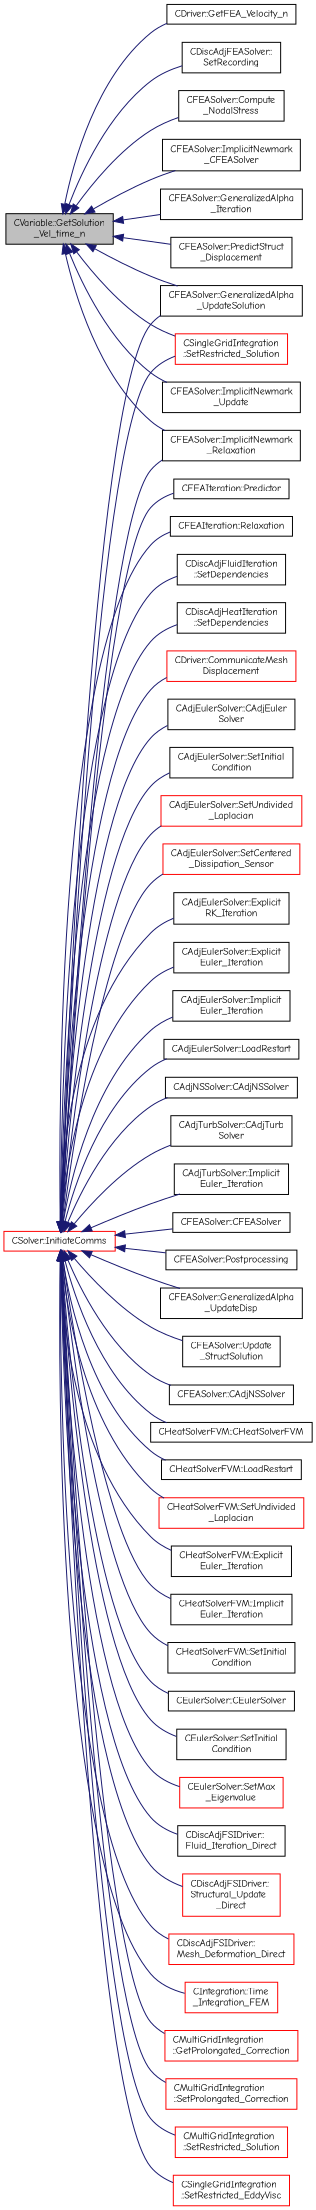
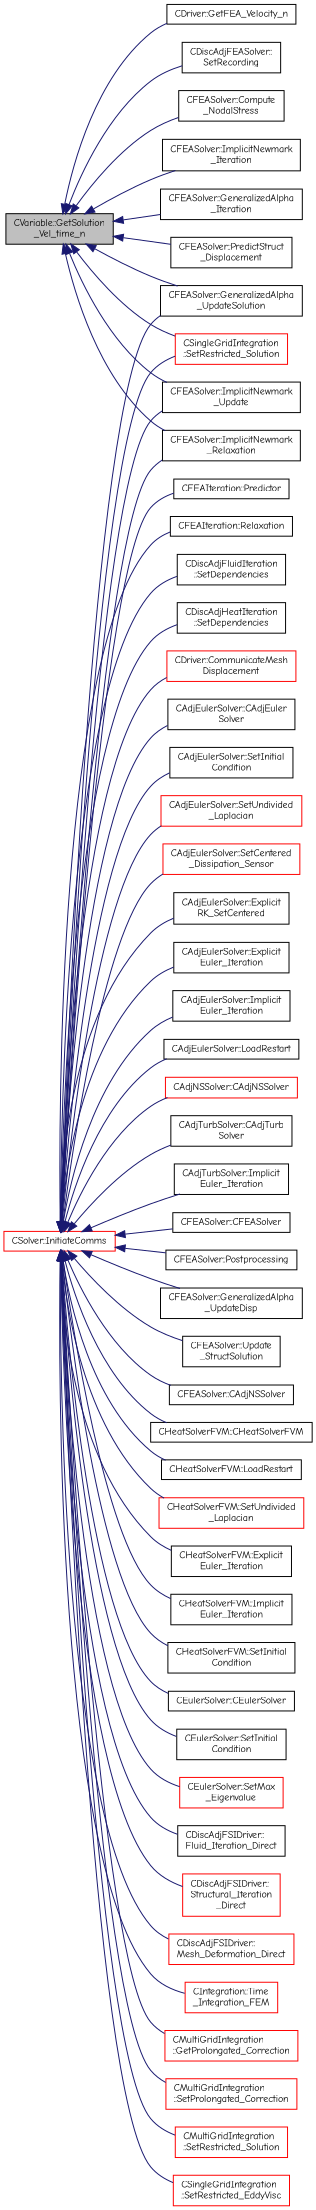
node "CFEASolver::ImplicitNewmark _CFEASolver": label "CFEASolver::ImplicitNewmark _CFEASolver" -> "CFEASolver::ImplicitNewmark _Iteration"
edge "CFEASolver::ImplicitNewmark _Update" -> "CSolver::InitiateComms": added
node "CAdjEulerSolver::Explicit RK_Iteration": label "CAdjEulerSolver::Explicit RK_Iteration" -> "CAdjEulerSolver::Explicit RK_SetCentered"
node "CAdjNSSolver::CAdjNSSolver": color black -> red
node "CDiscAdjFSIDriver:: Structural_Update _Direct": label "CDiscAdjFSIDriver:: Structural_Update _Direct" -> "CDiscAdjFSIDriver:: Structural_Iteration _Direct"
